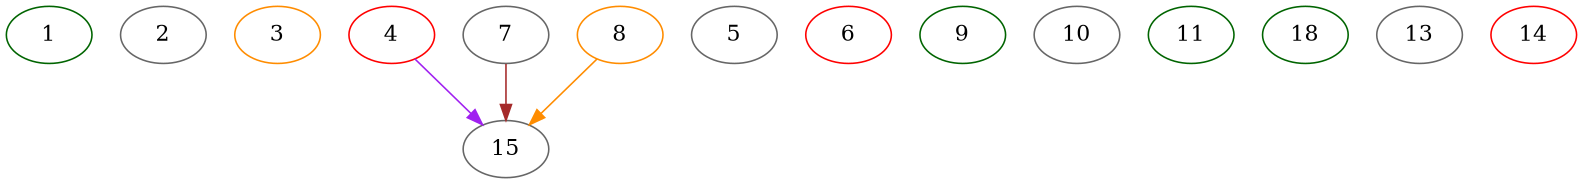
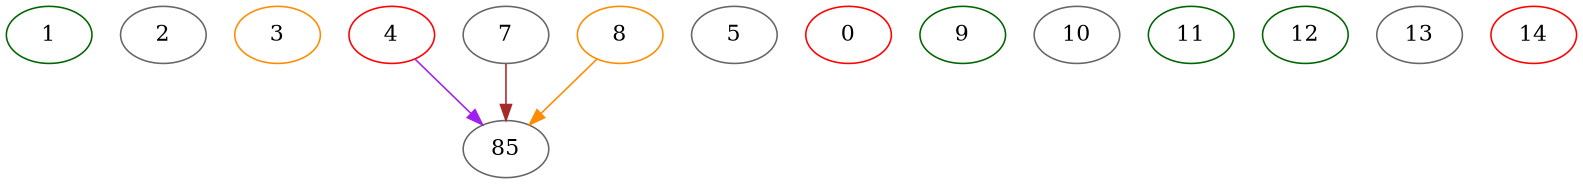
node "6": label "6" -> "0"
node "18": label "18" -> "12"
node "15": label "15" -> "85"
